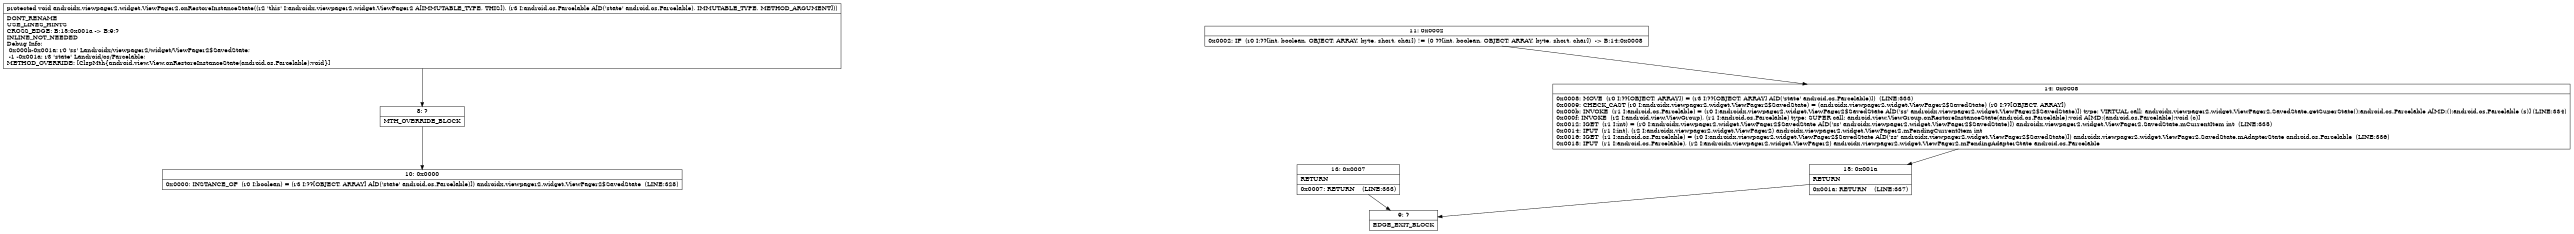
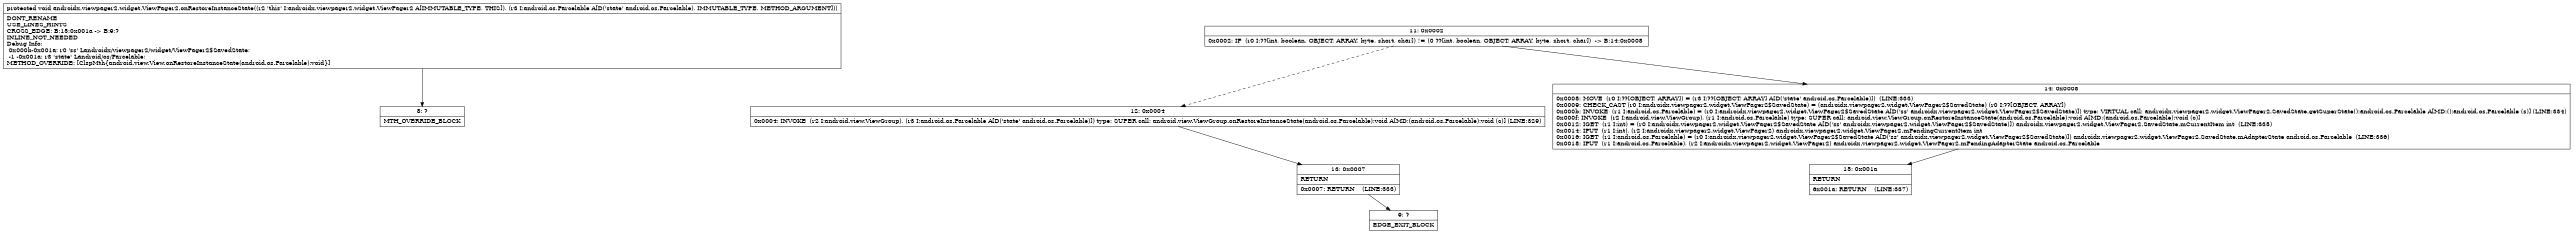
node "12: 0x0004": added
node "10: 0x0000": removed
node "15: 0x001a": text "0x001a: RETURN    (LINE:337)" -> "6x001a: RETURN    (LINE:337)"
edge "15: 0x001a" -> "9: ?": removed
